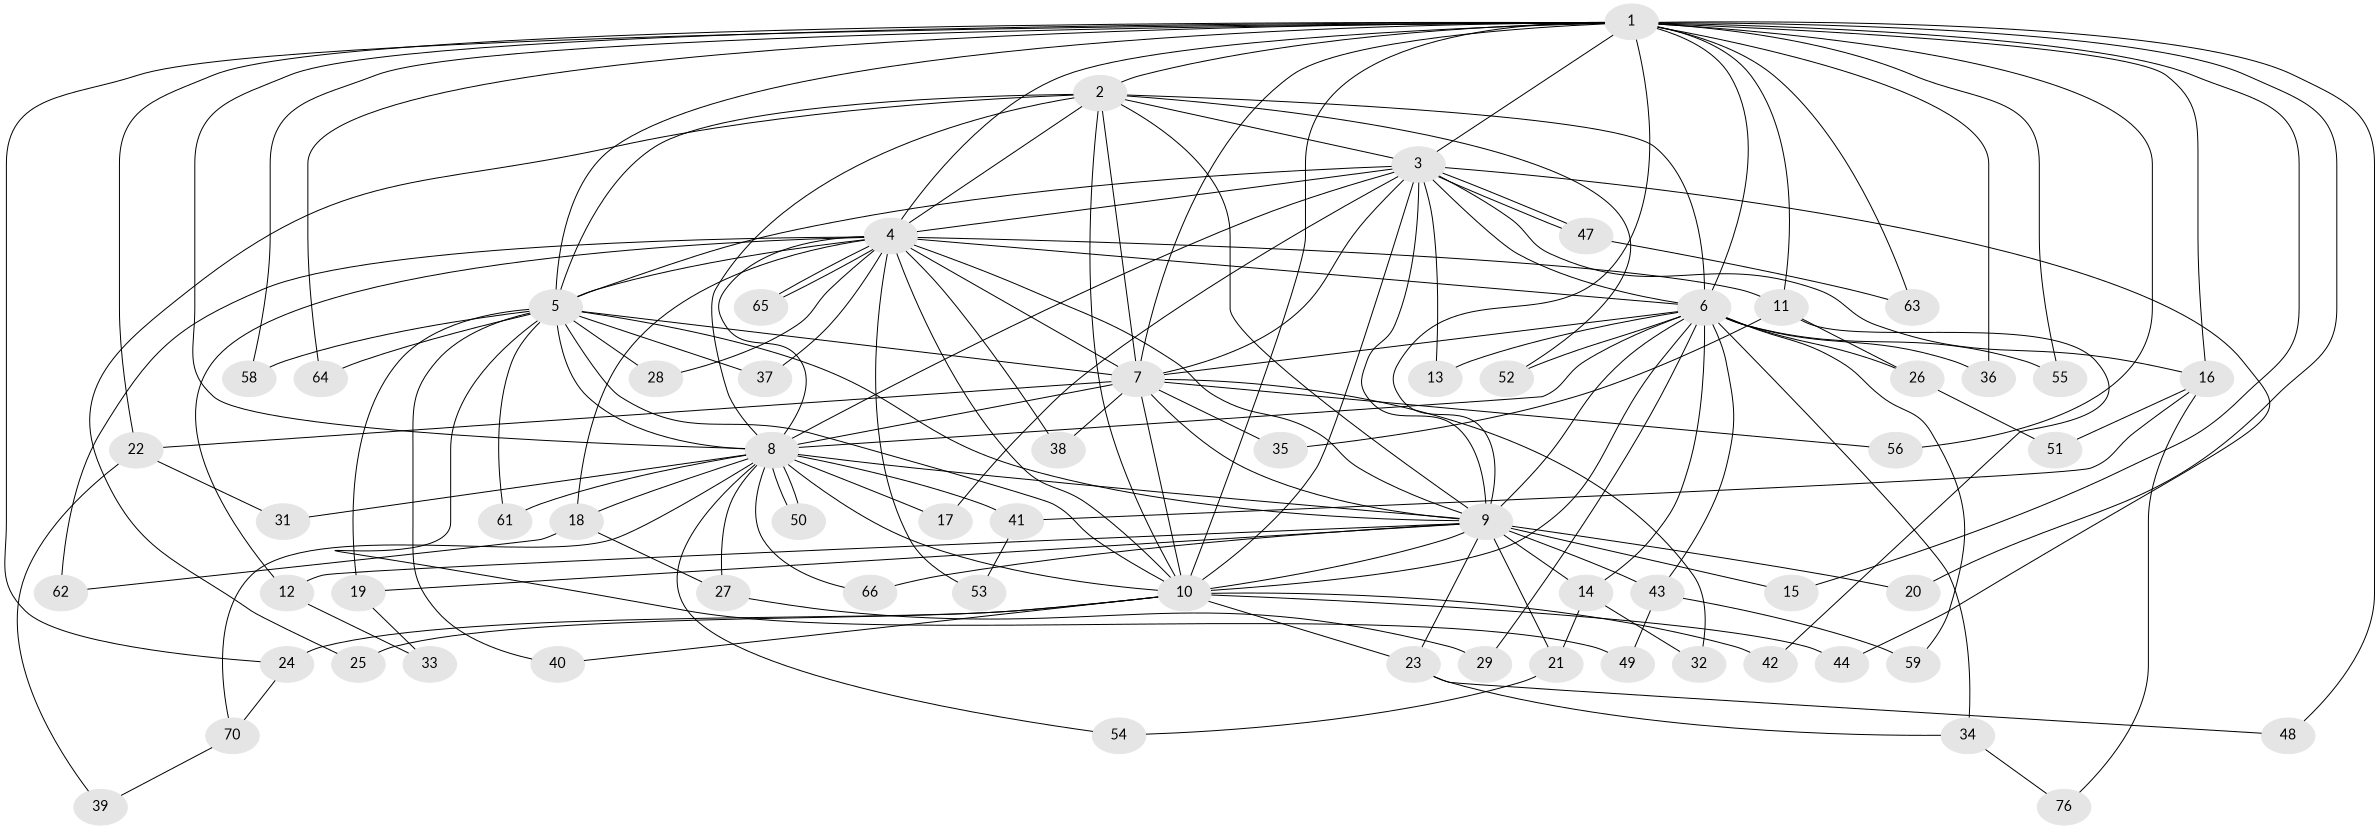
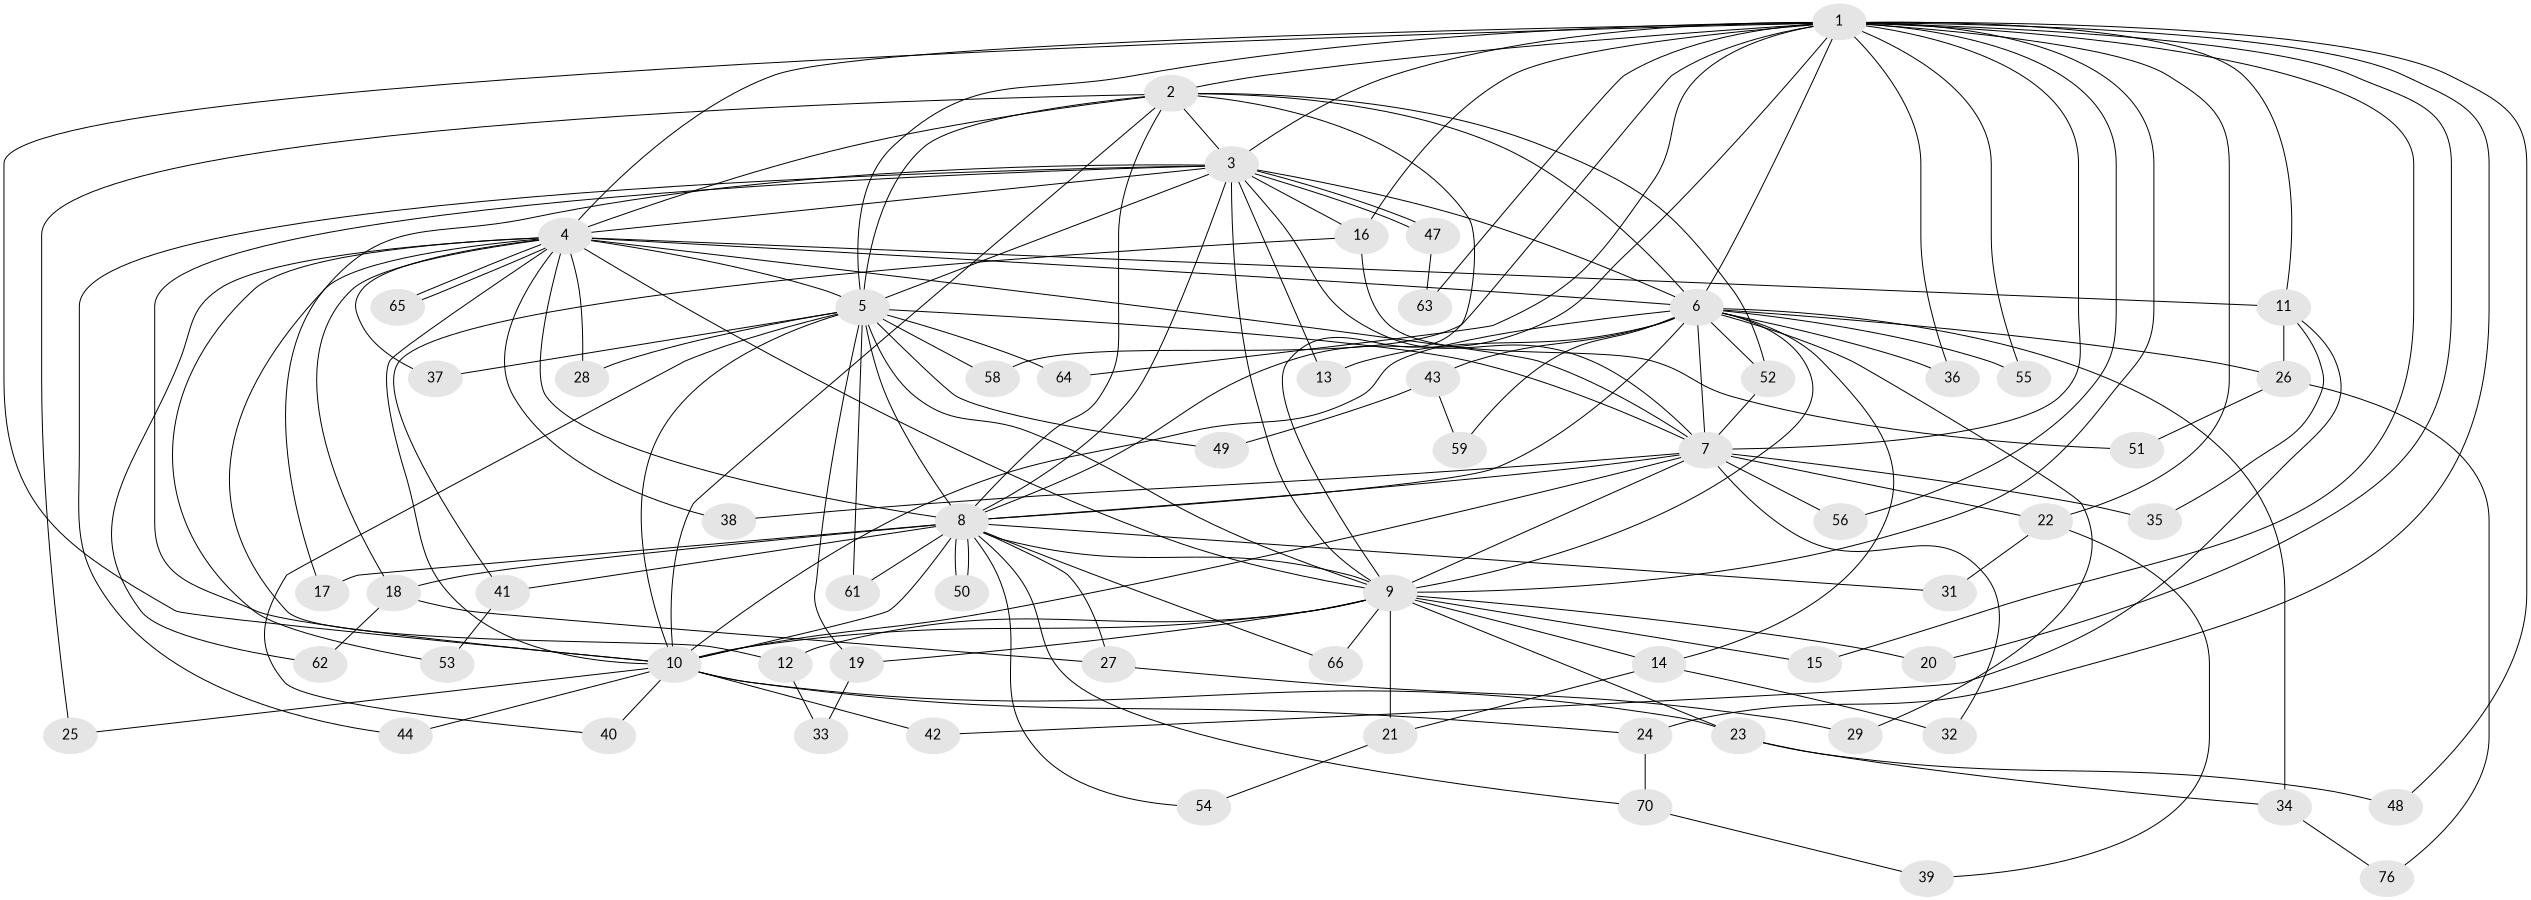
edge "2" -- "7": now "52" -- "7"
edge "9" -- "43": removed
edge "16" -- "76": now "26" -- "76"
